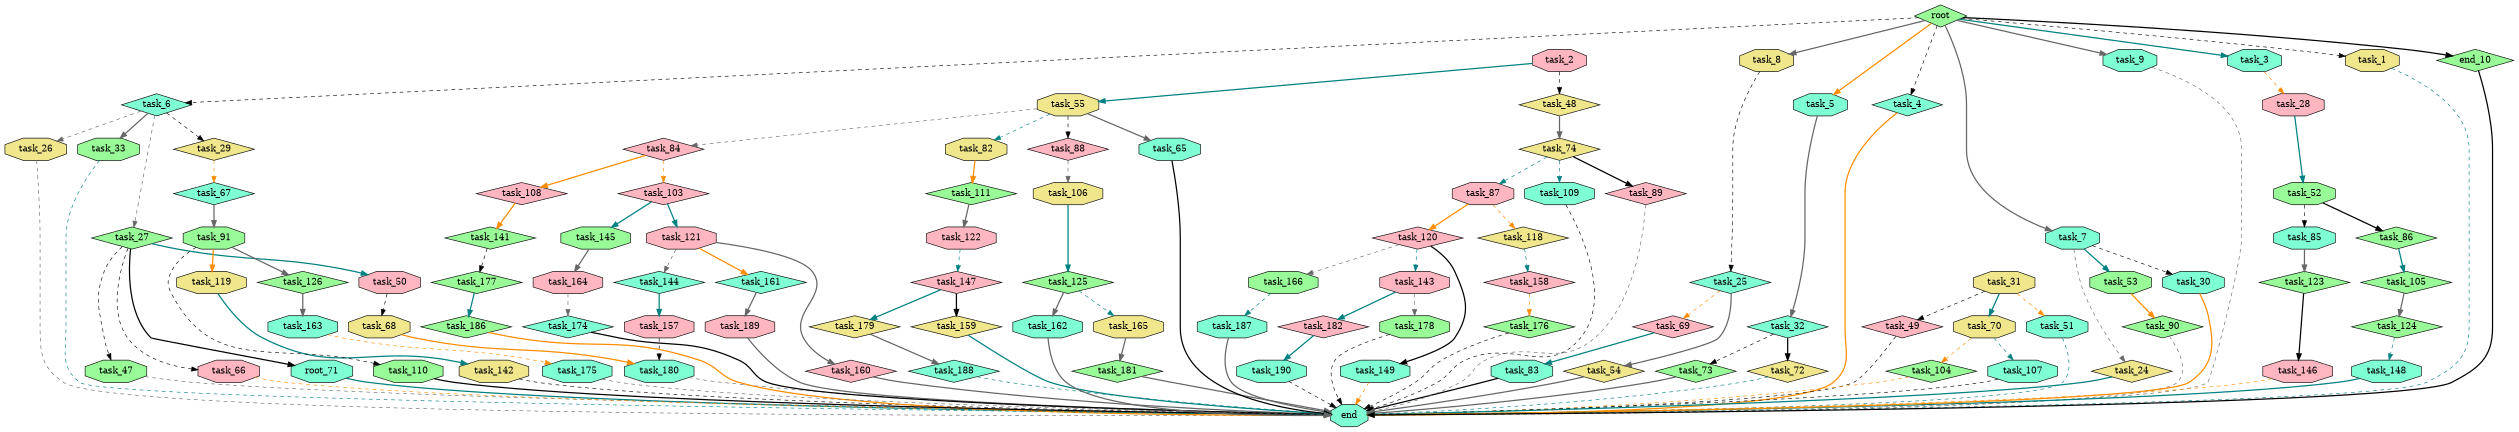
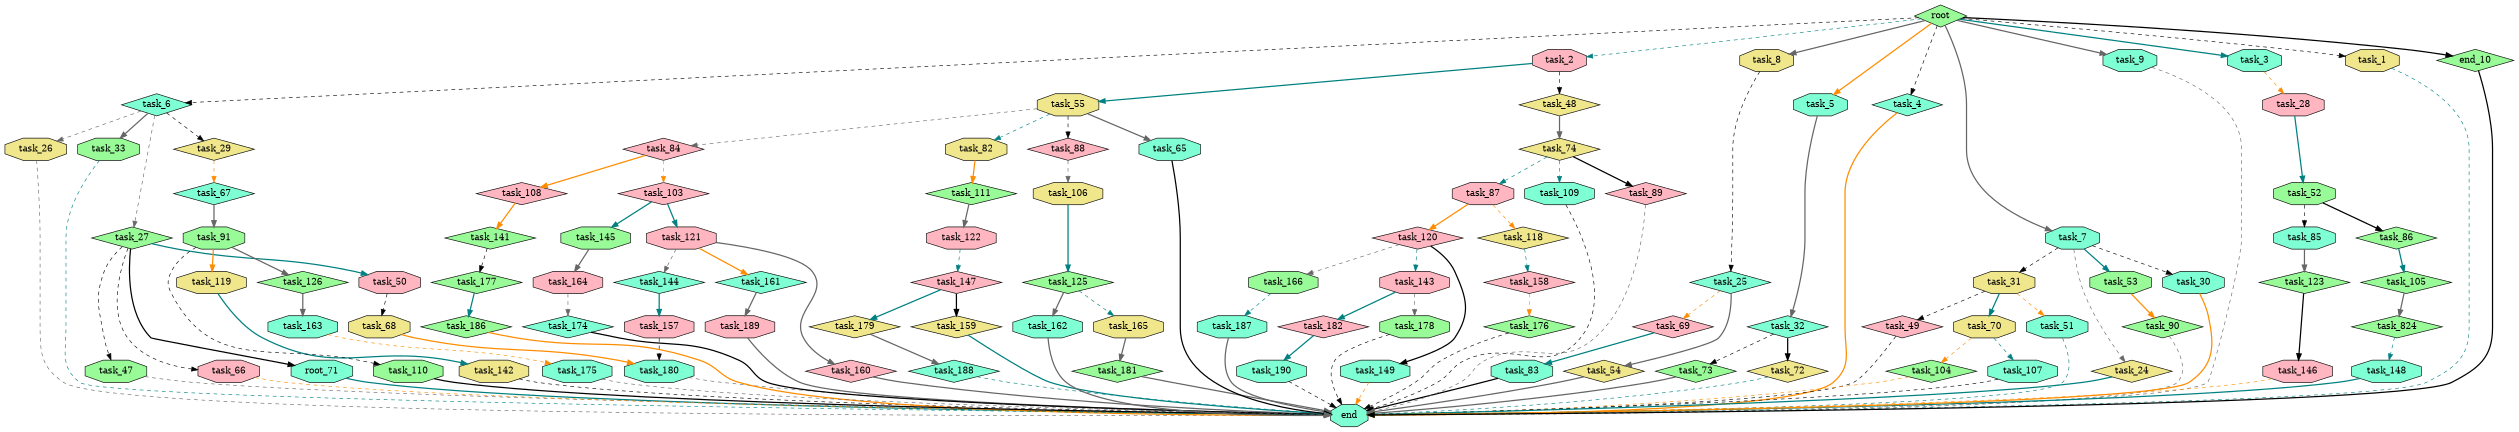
edge "root" -> "task_2": added
edge "task_7" -> "task_31": added
node "task_124": label "task_124" -> "task_824"
